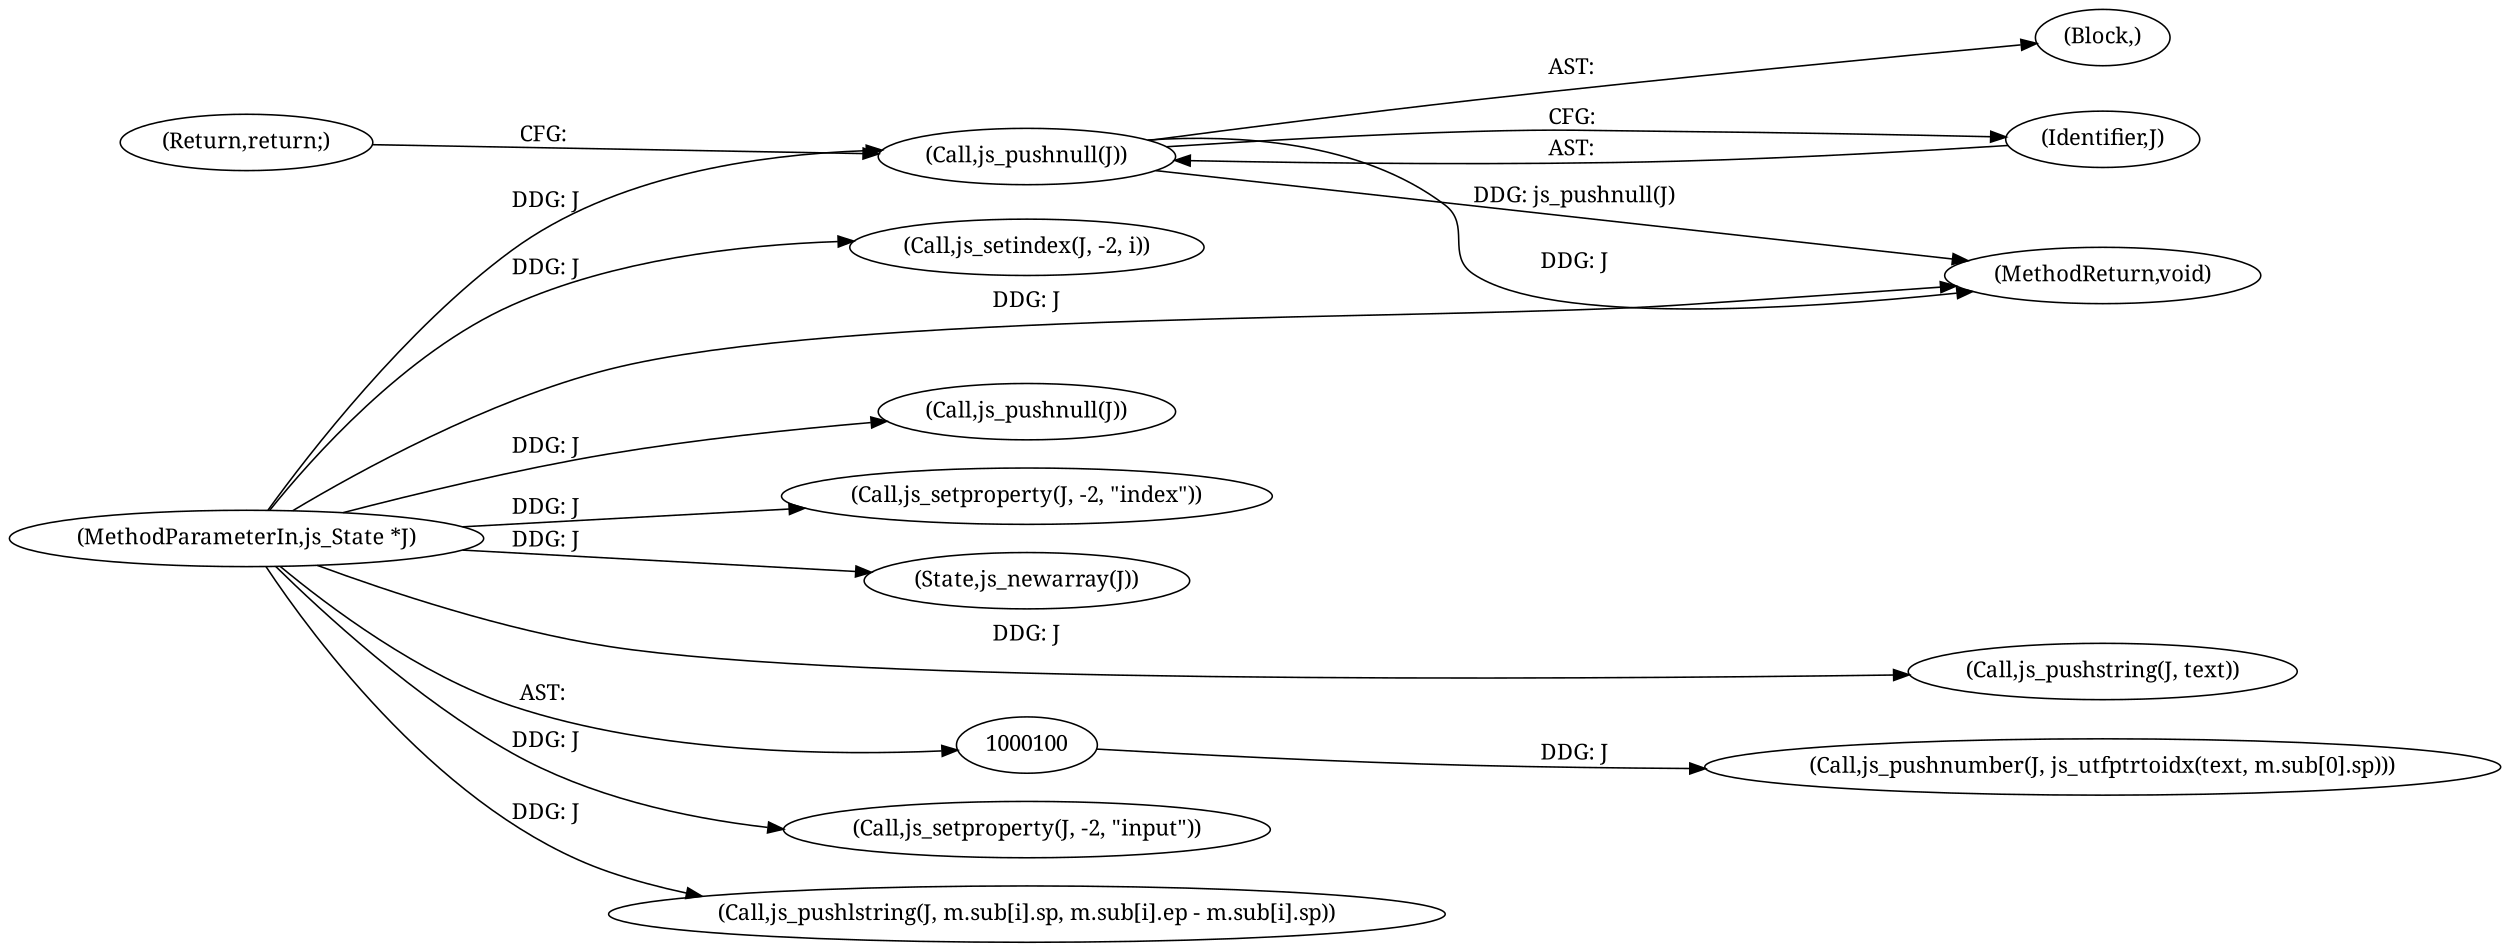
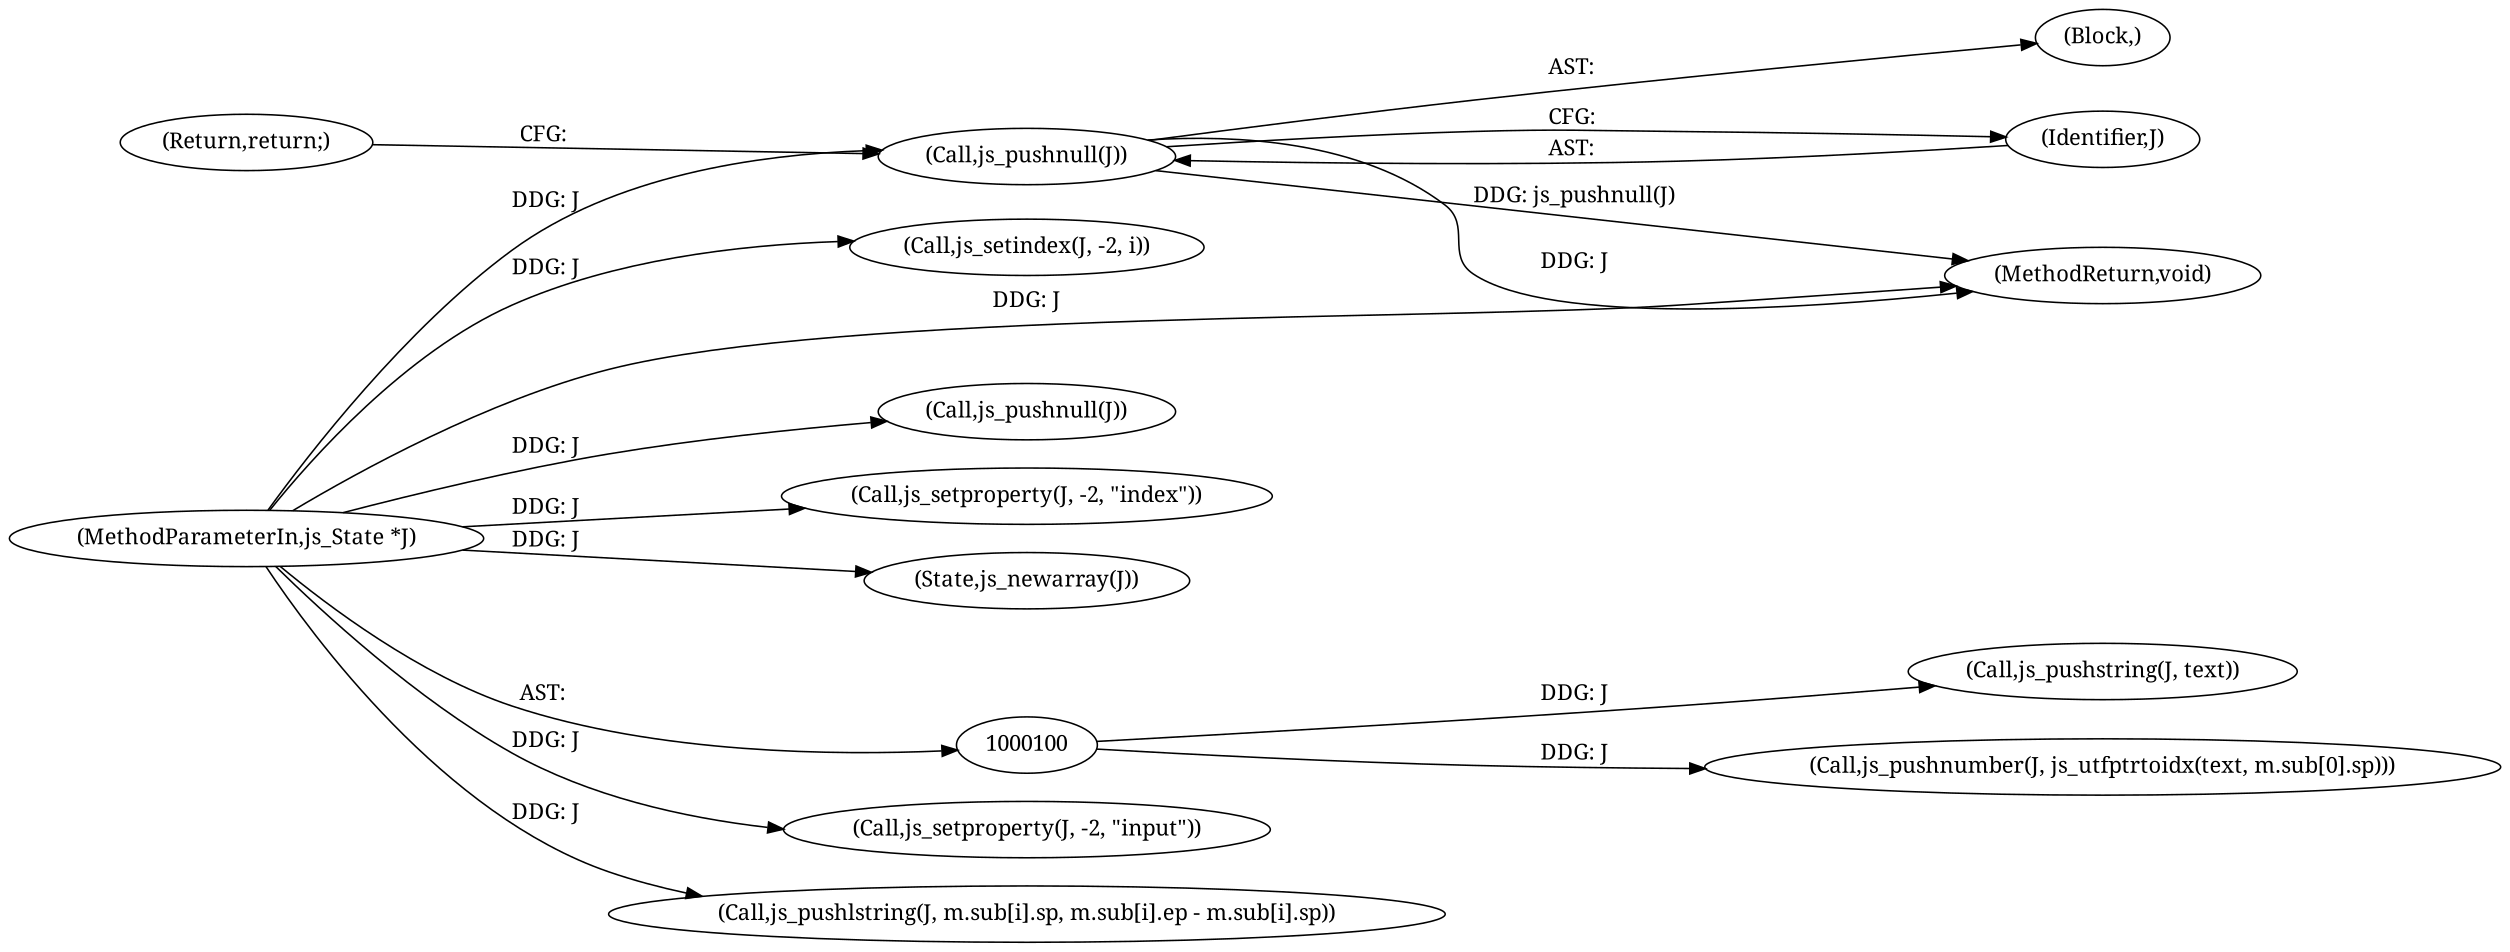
edge "(MethodParameterIn,js_State *J)" -> "(Call,js_pushstring(J, text))": now "1000100" -> "(Call,js_pushstring(J, text))"
